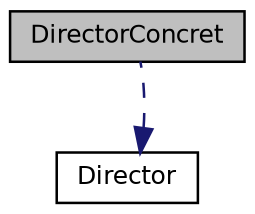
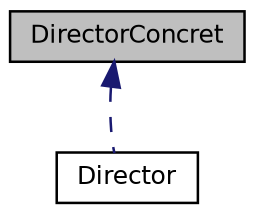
edge "DirectorConcret" -> "Director": reversed
